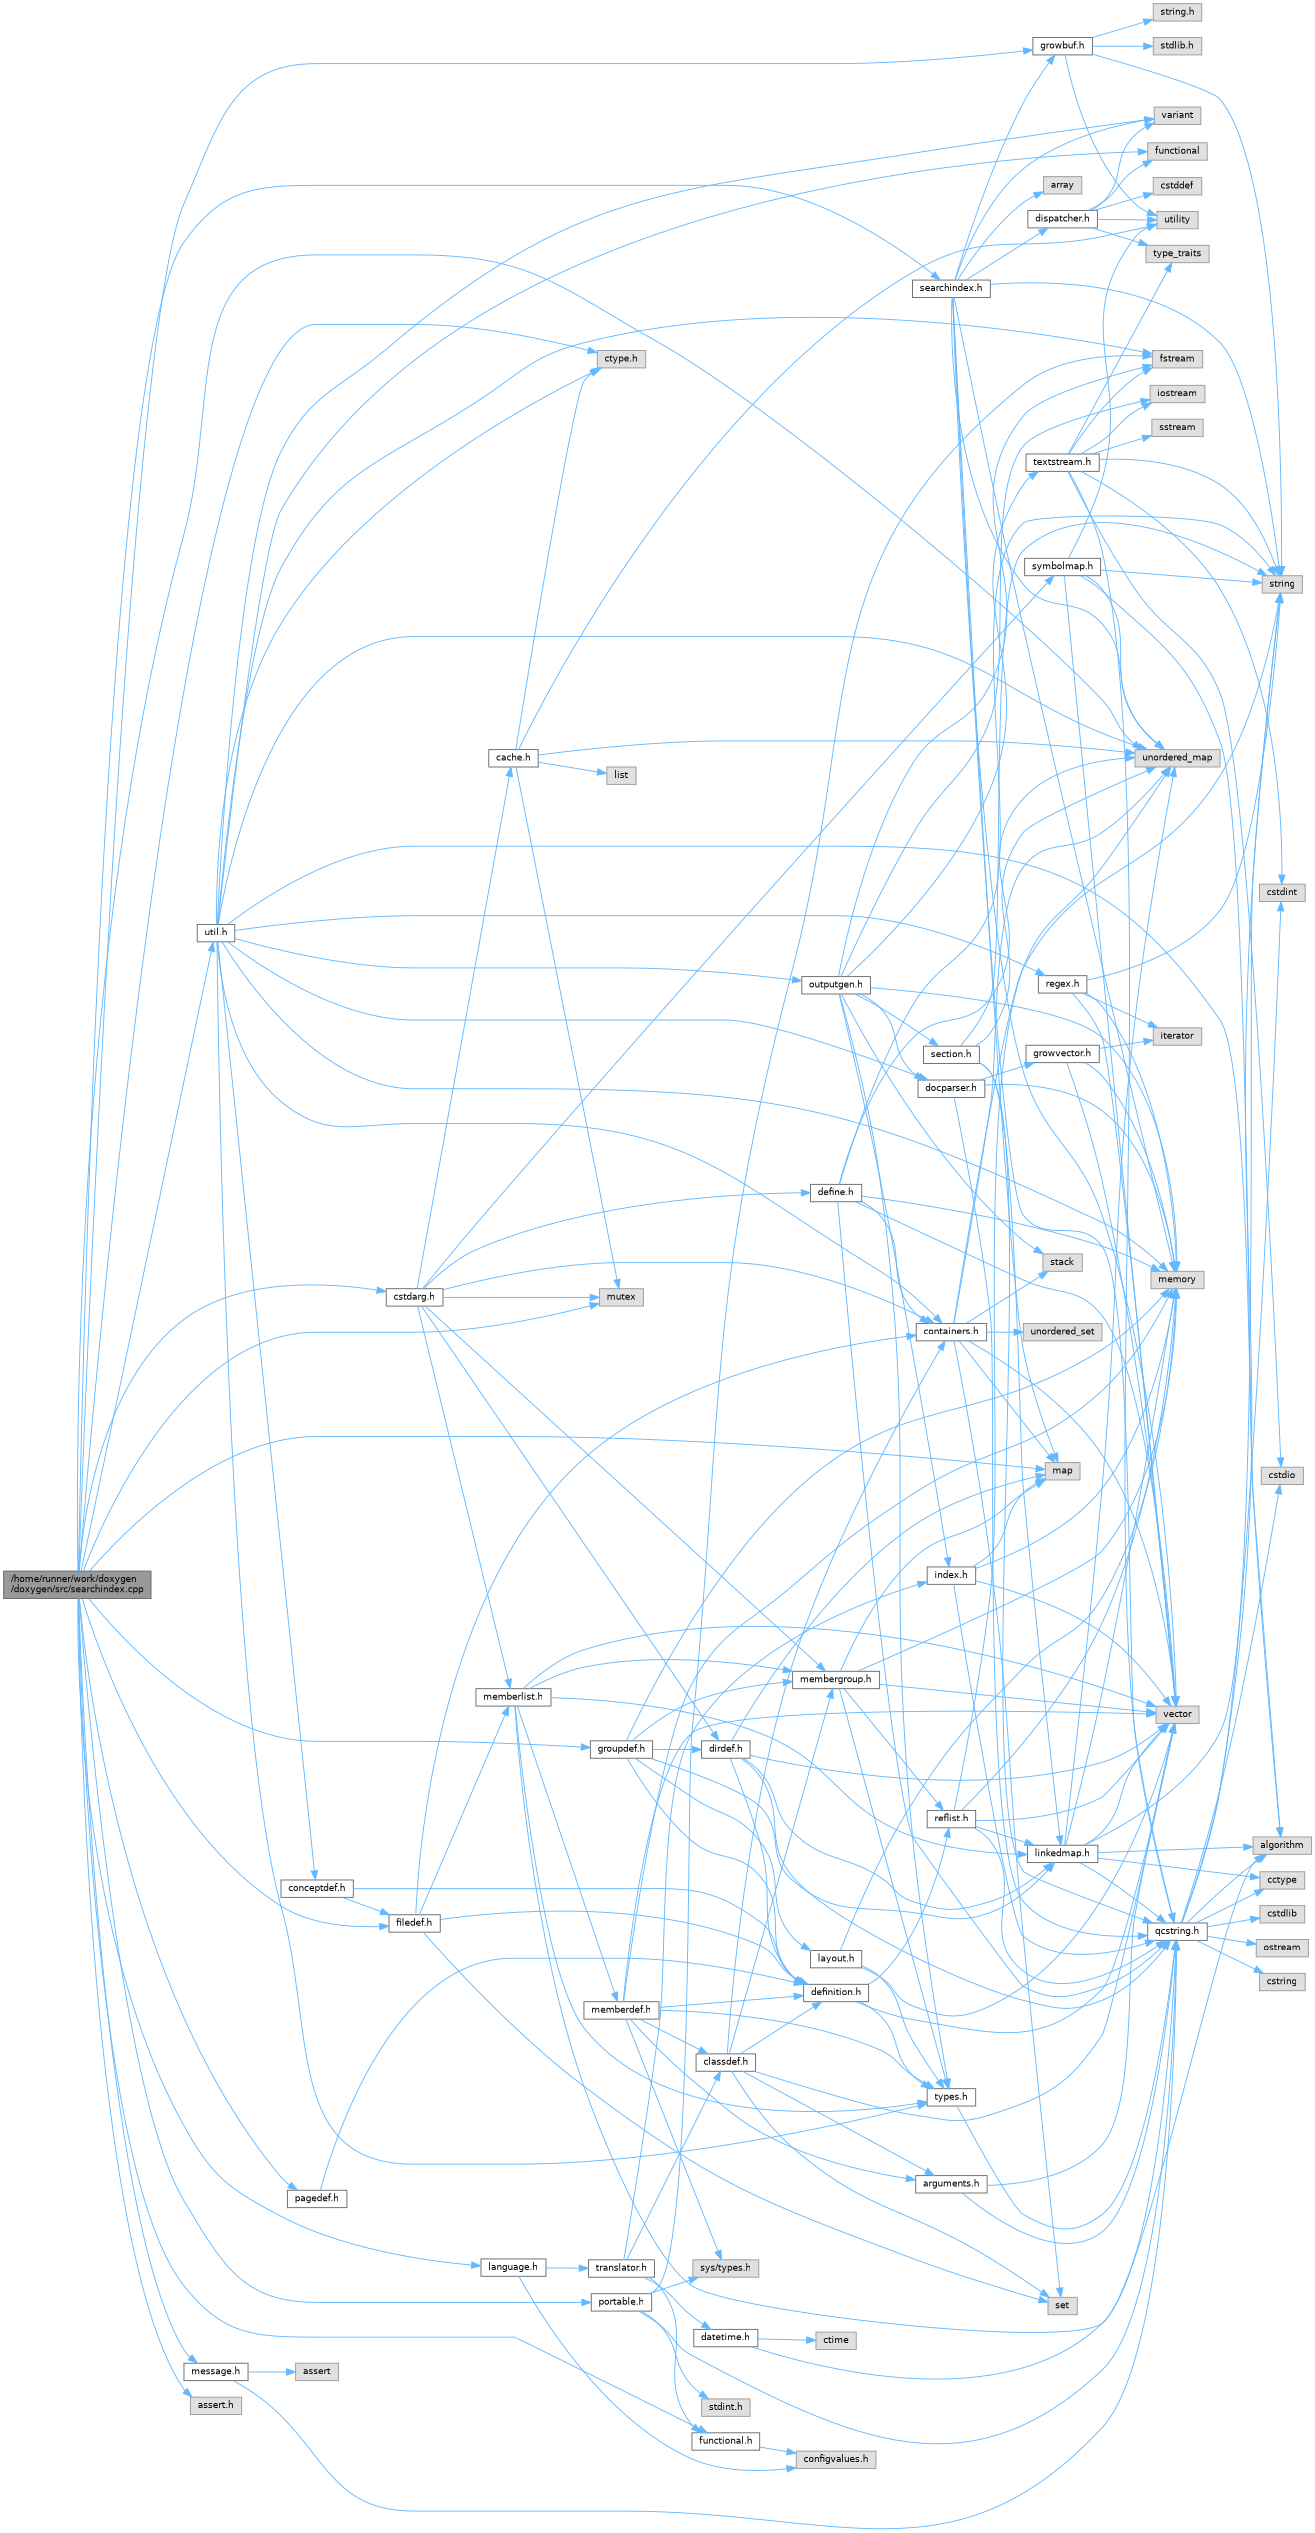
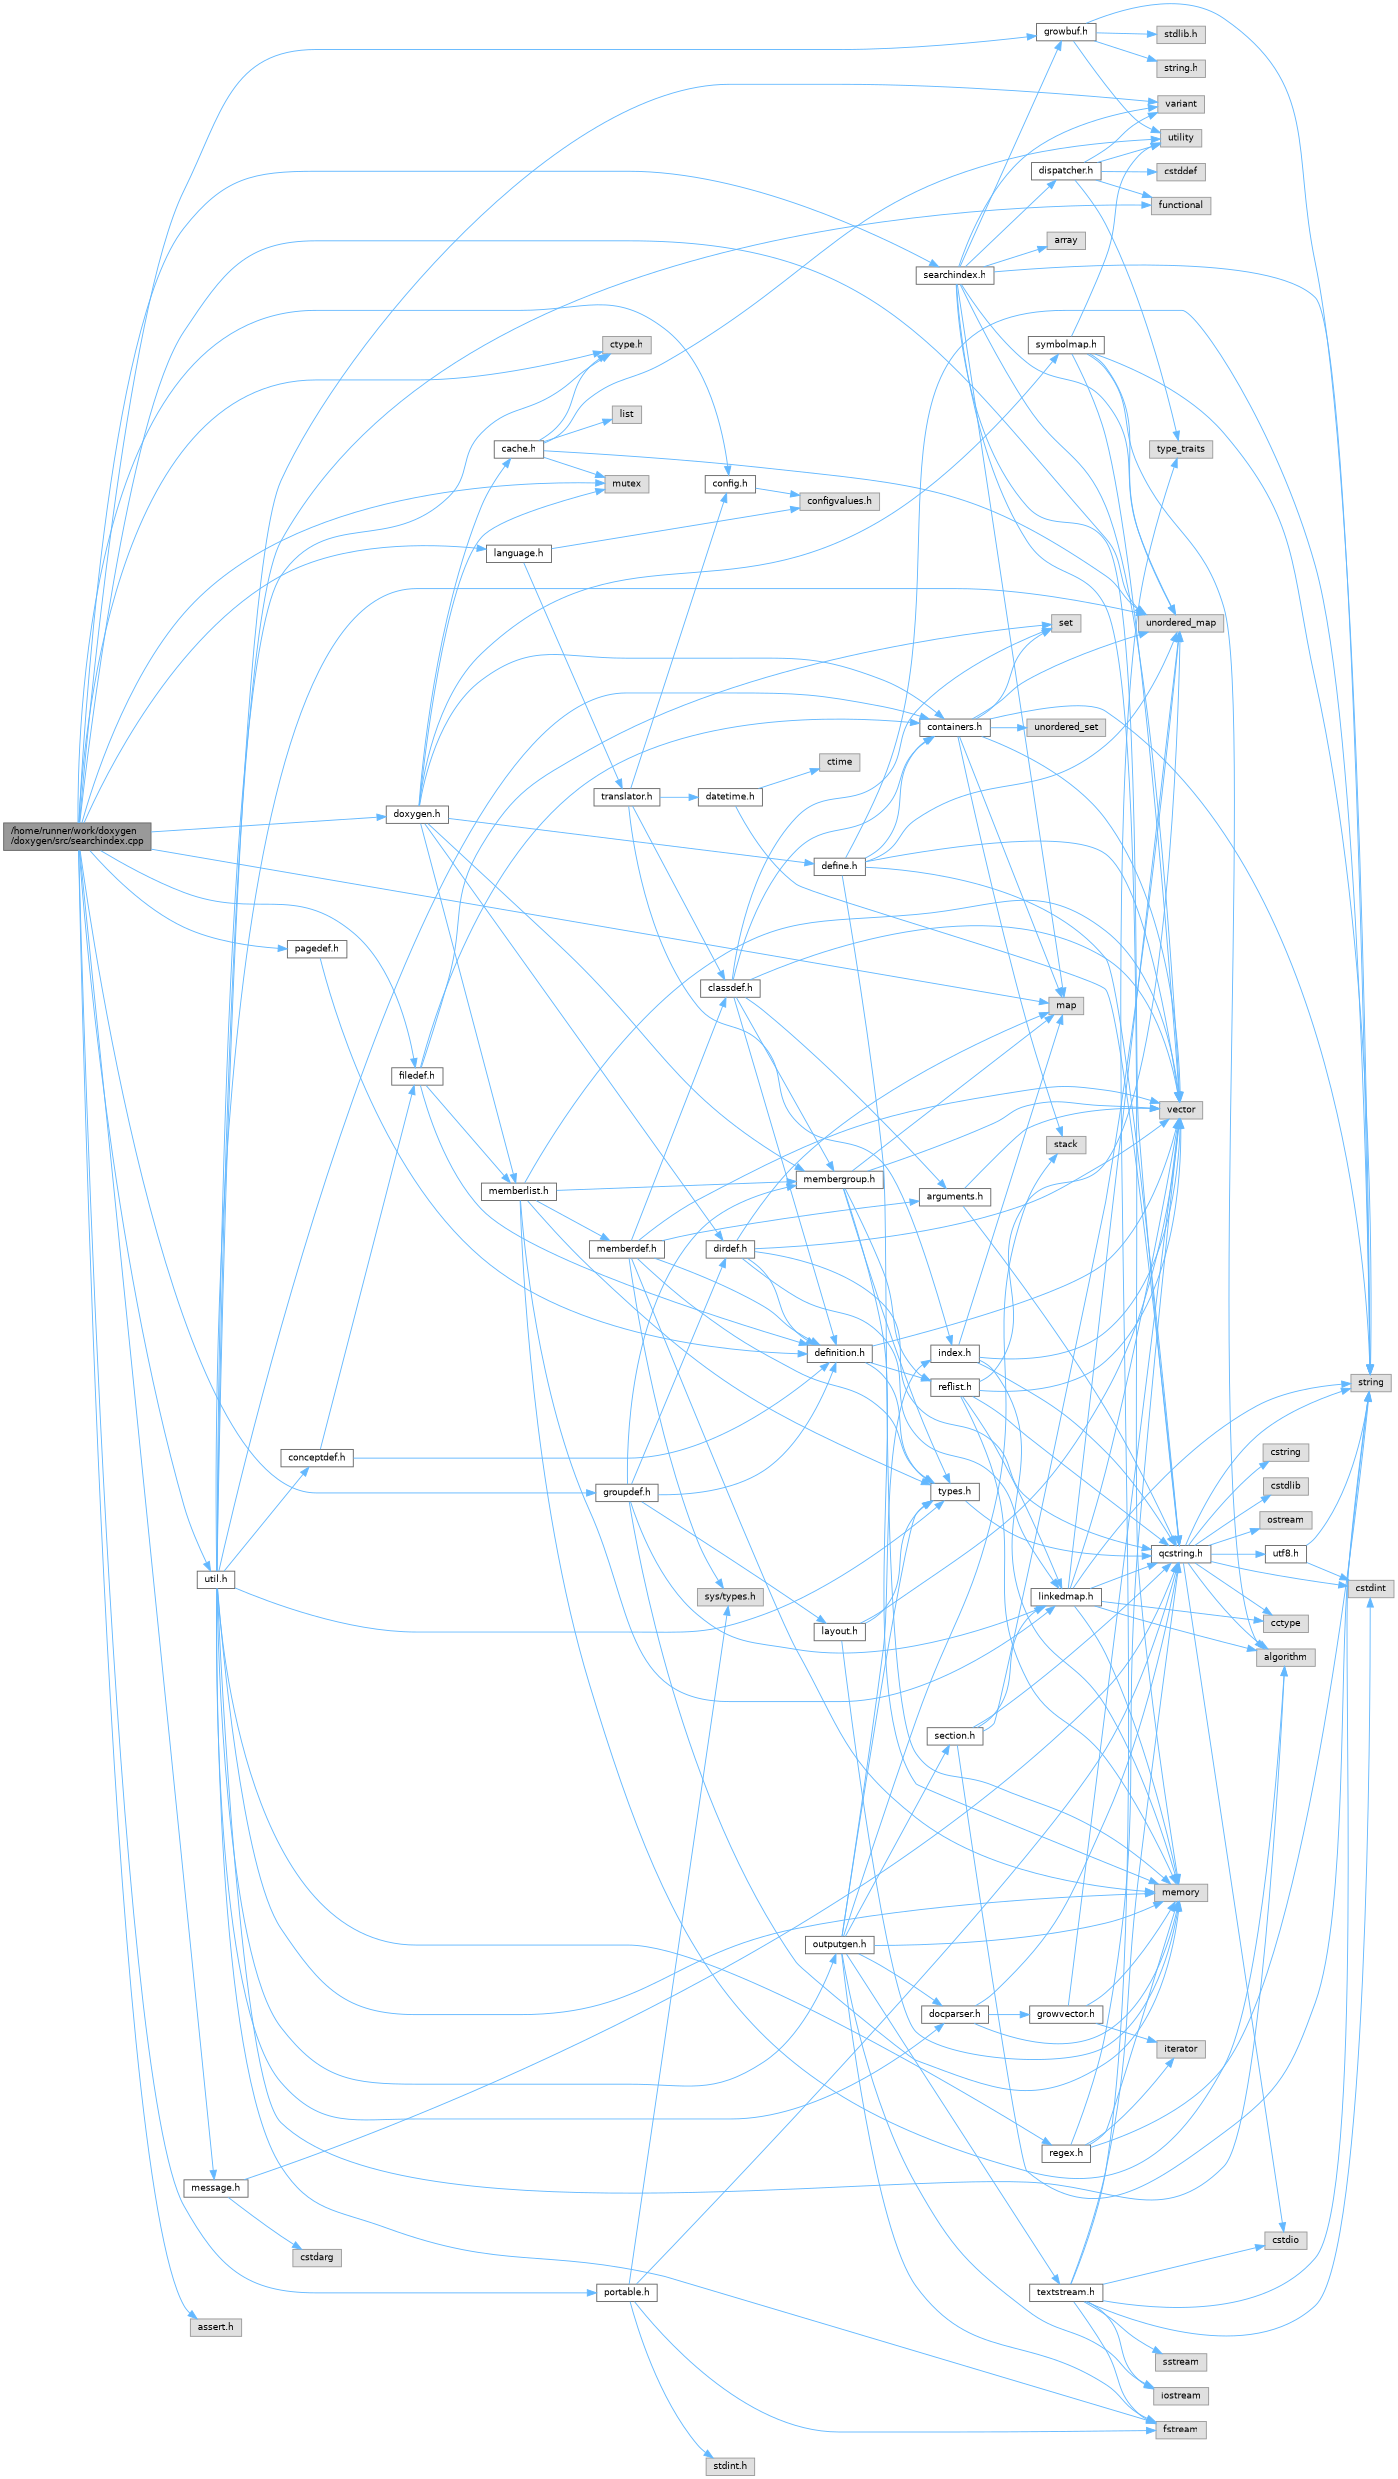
node "cstdarg.h": label "cstdarg.h" -> "doxygen.h"
node "utf8.h": added
node "assert": label "assert" -> "cstdarg"
node "functional.h": label "functional.h" -> "config.h"
